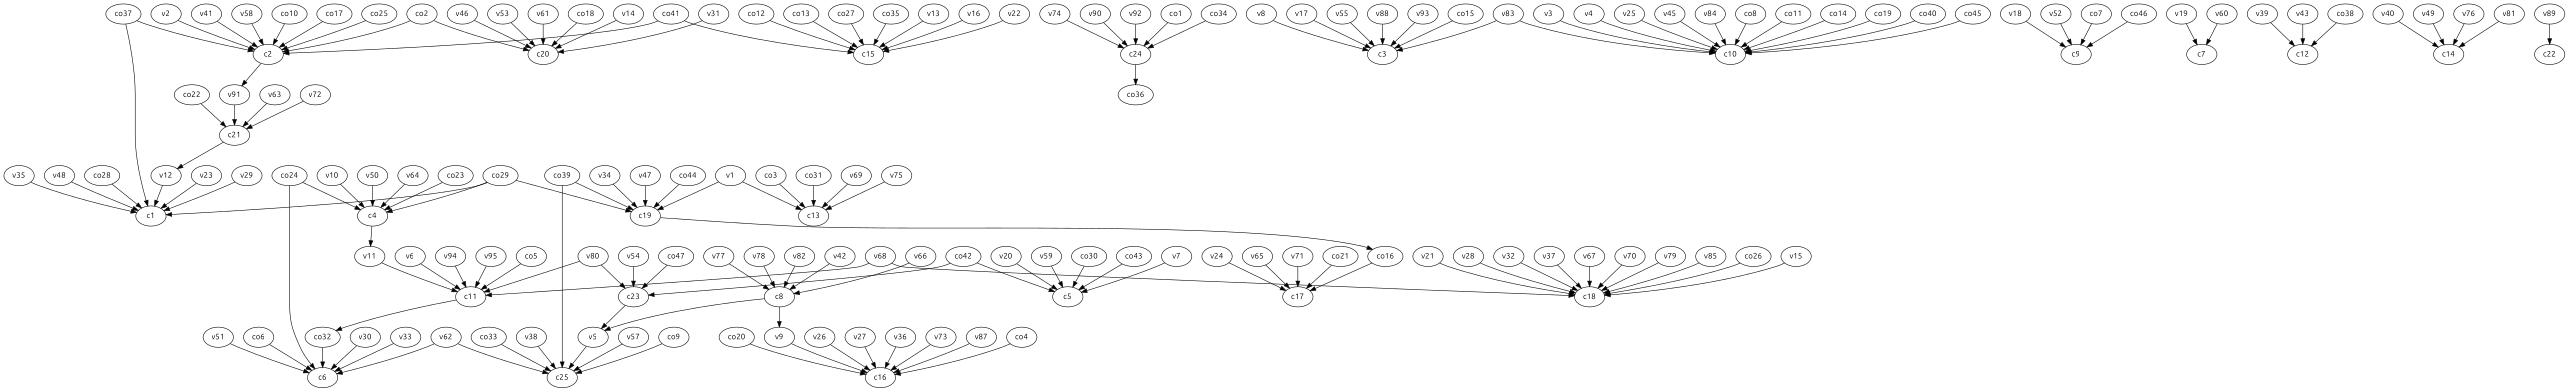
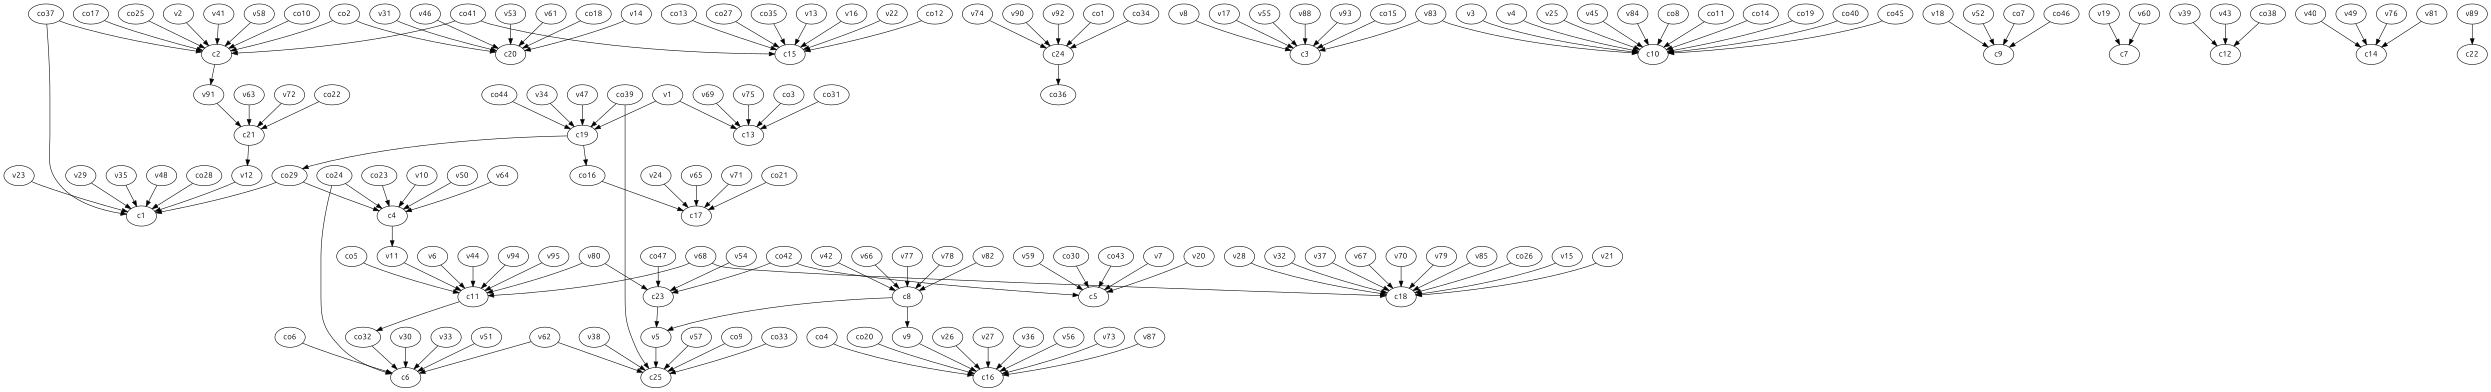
edge "co29" -> "c19": reversed
node "v44": added
node "v56": added
